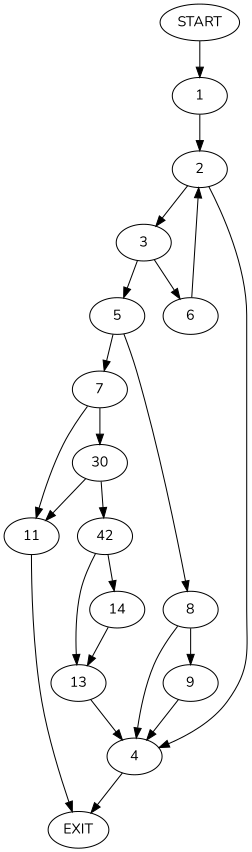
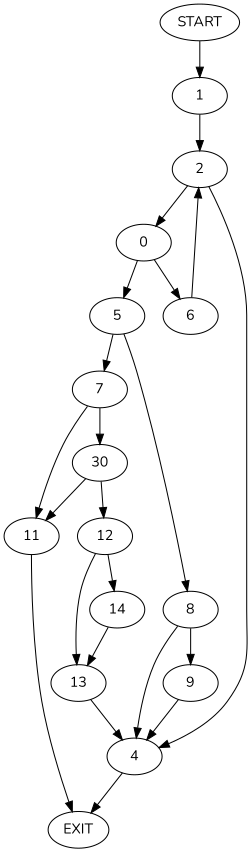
node "3": label "3" -> "0"
node "42": label "42" -> "12"
